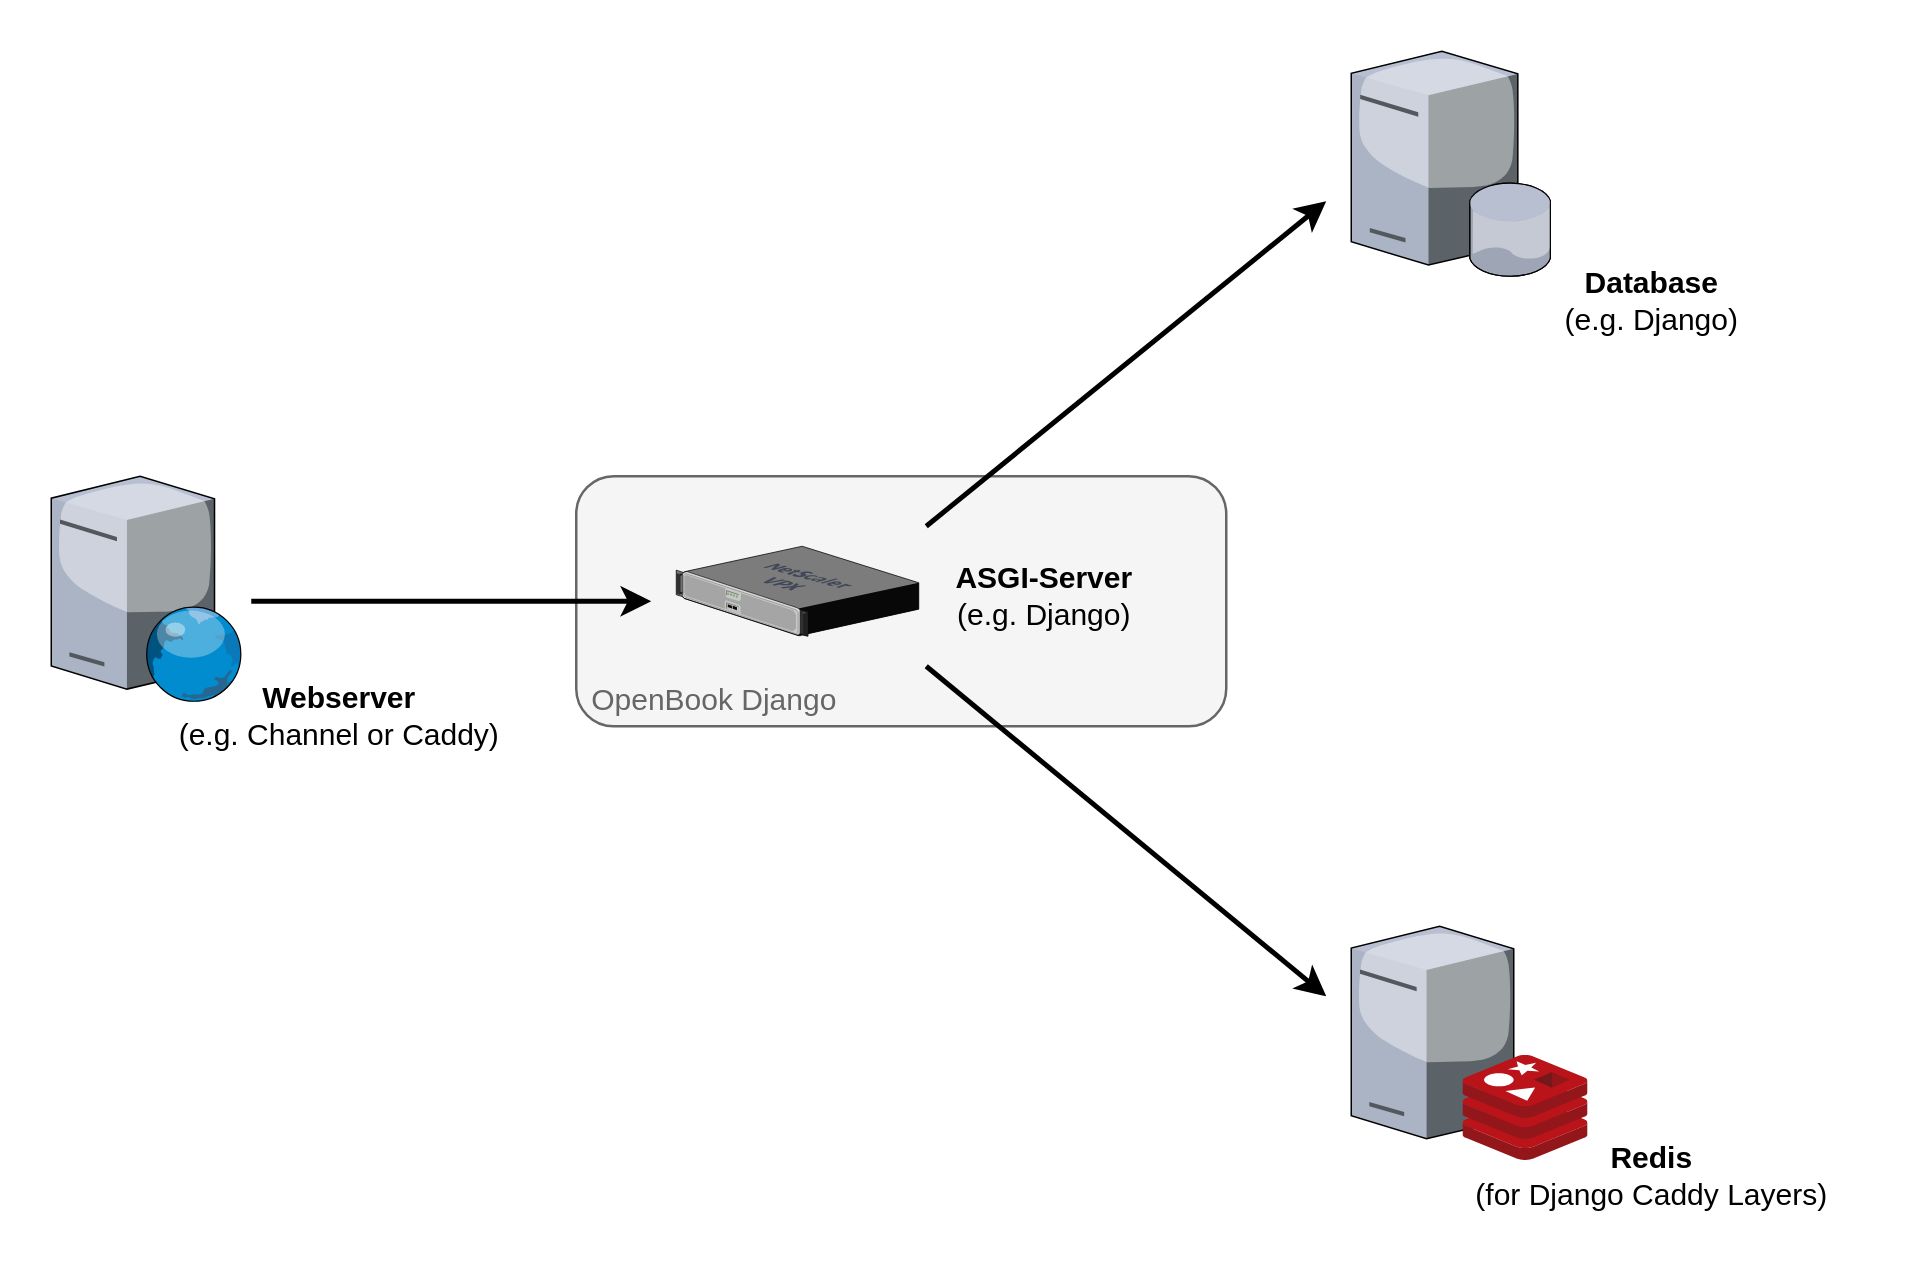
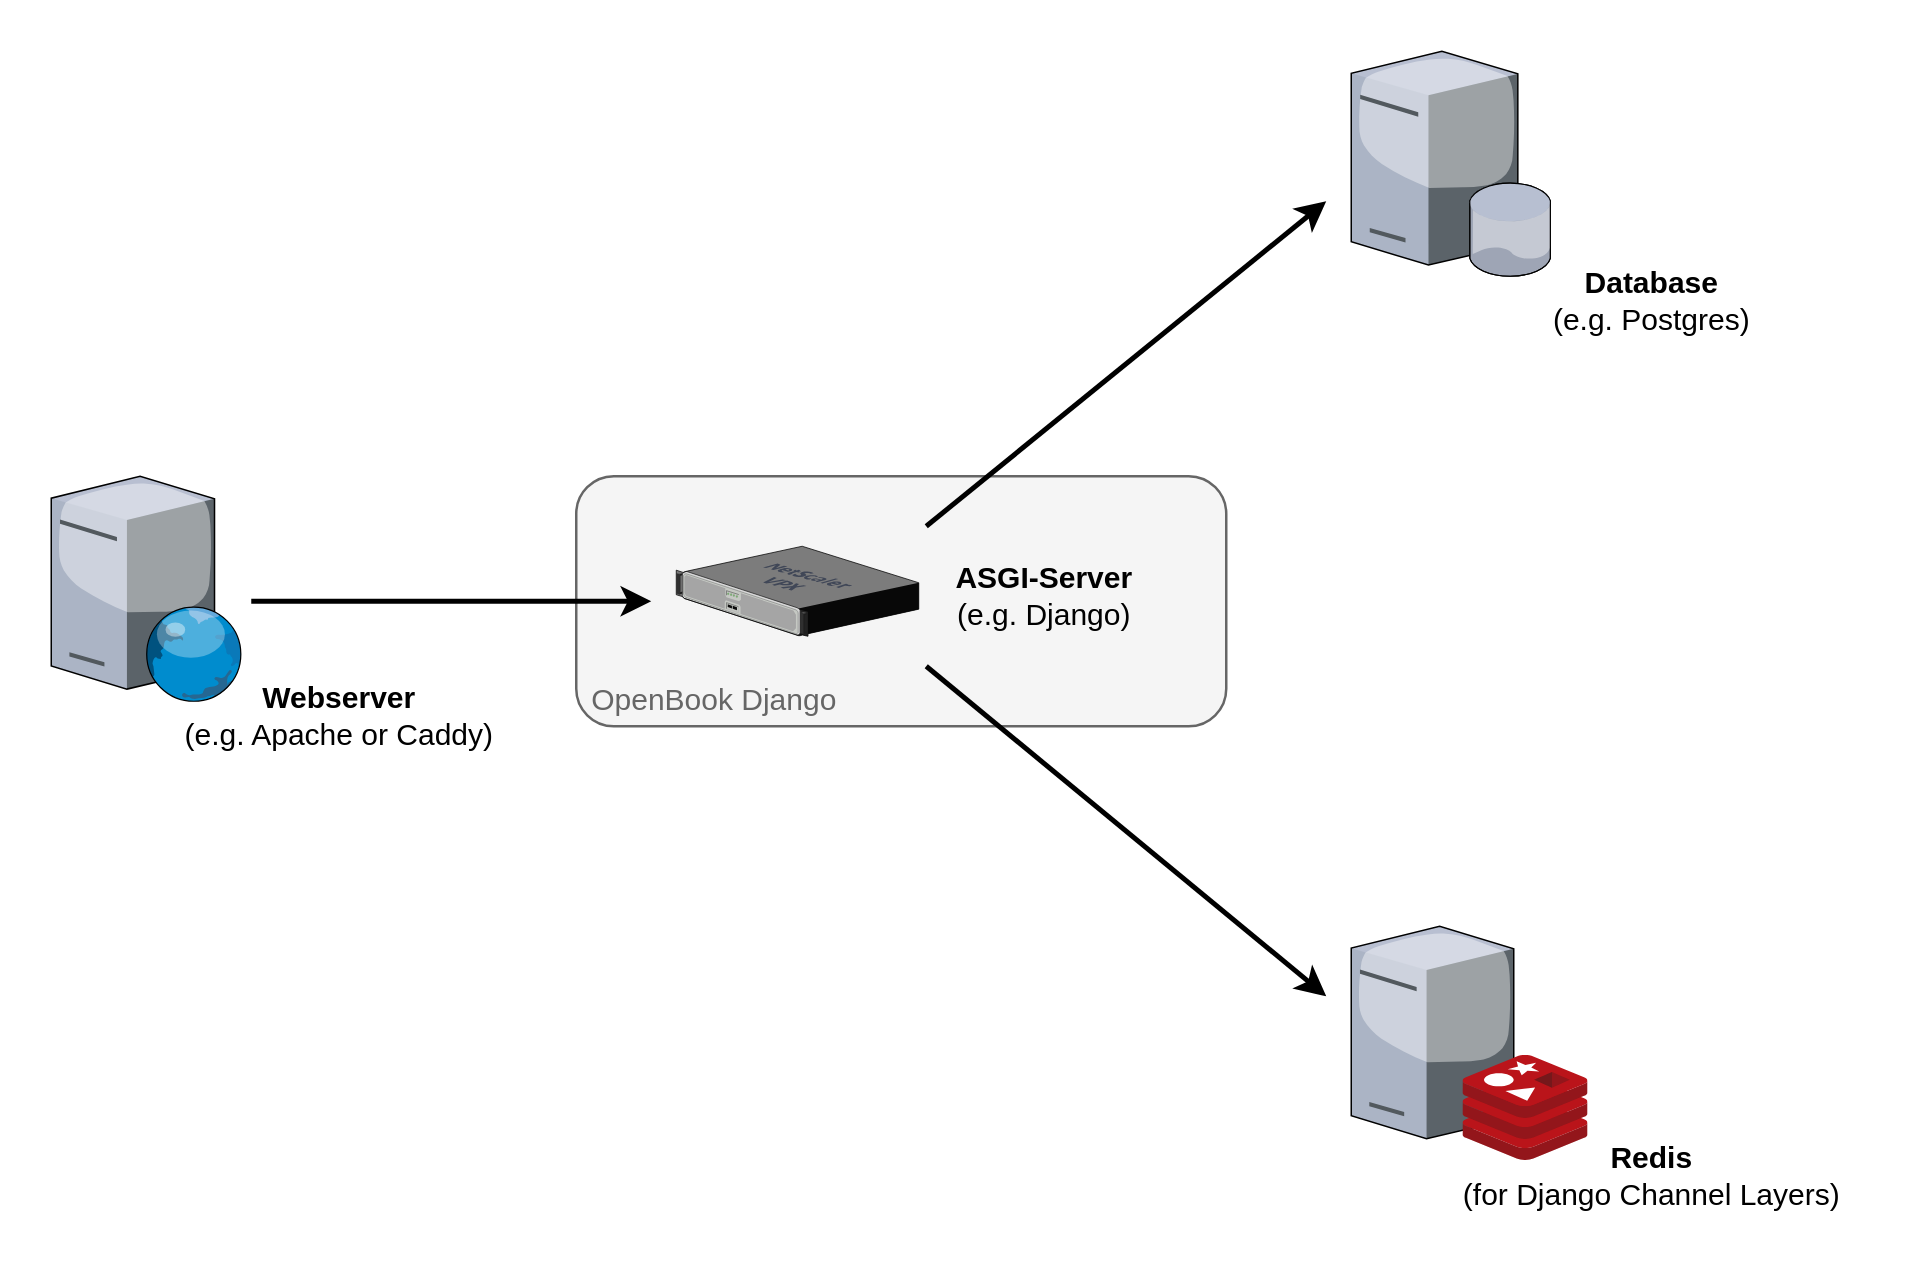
node "Database (e.g. Django)": label "Database (e.g. Django)" -> "Database (e.g. Postgres)"
node "Webserver (e.g. Channel or Caddy)": label "Webserver (e.g. Channel or Caddy)" -> "Webserver (e.g. Apache or Caddy)"
node "Redis (for Django Caddy Layers)": label "Redis (for Django Caddy Layers)" -> "Redis (for Django Channel Layers)"
